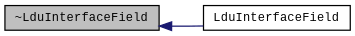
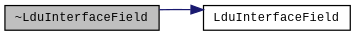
edge "LduInterfaceField" -> "~LduInterfaceField": reversed
